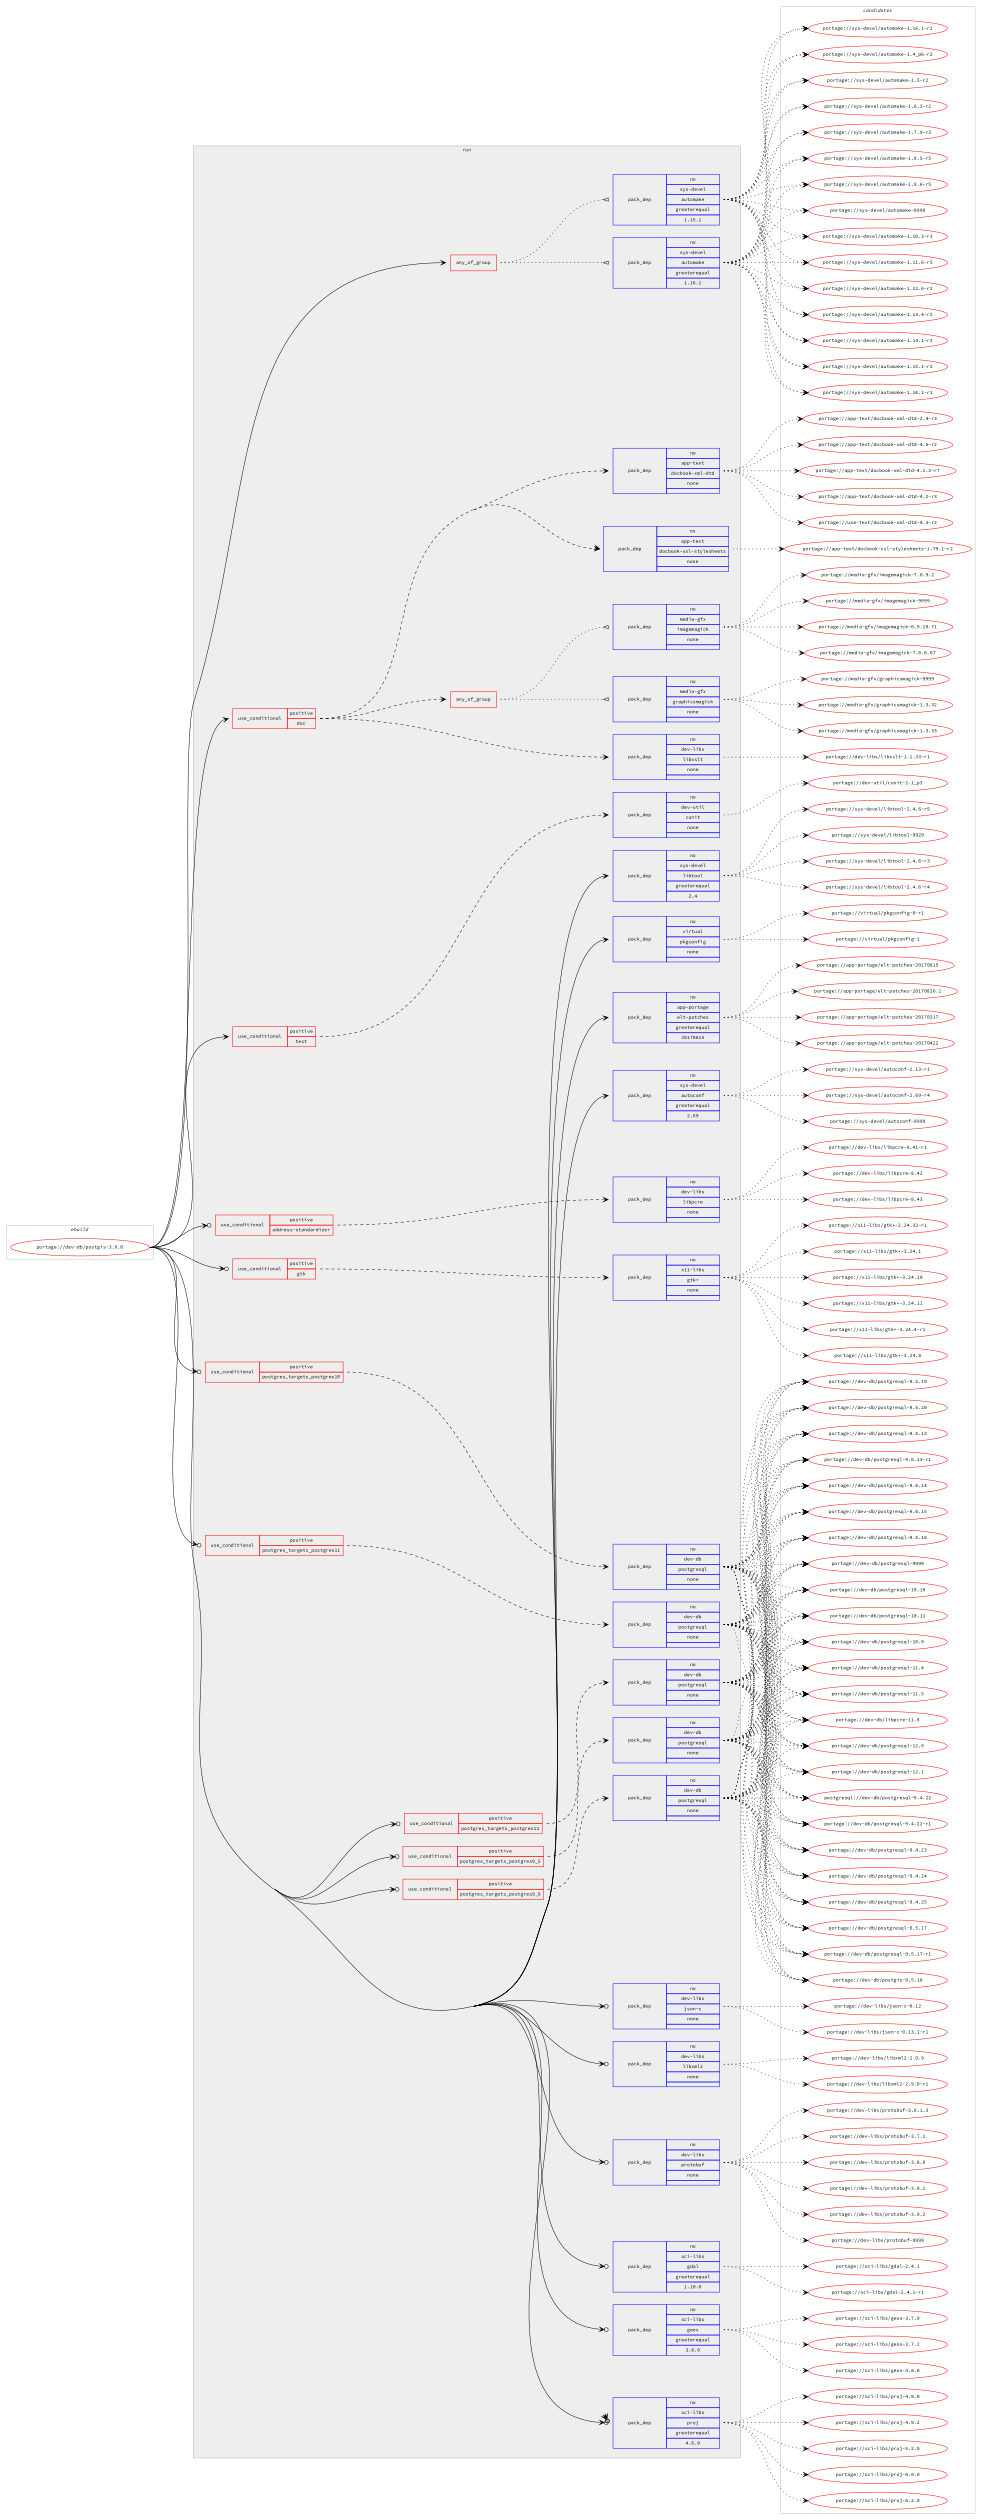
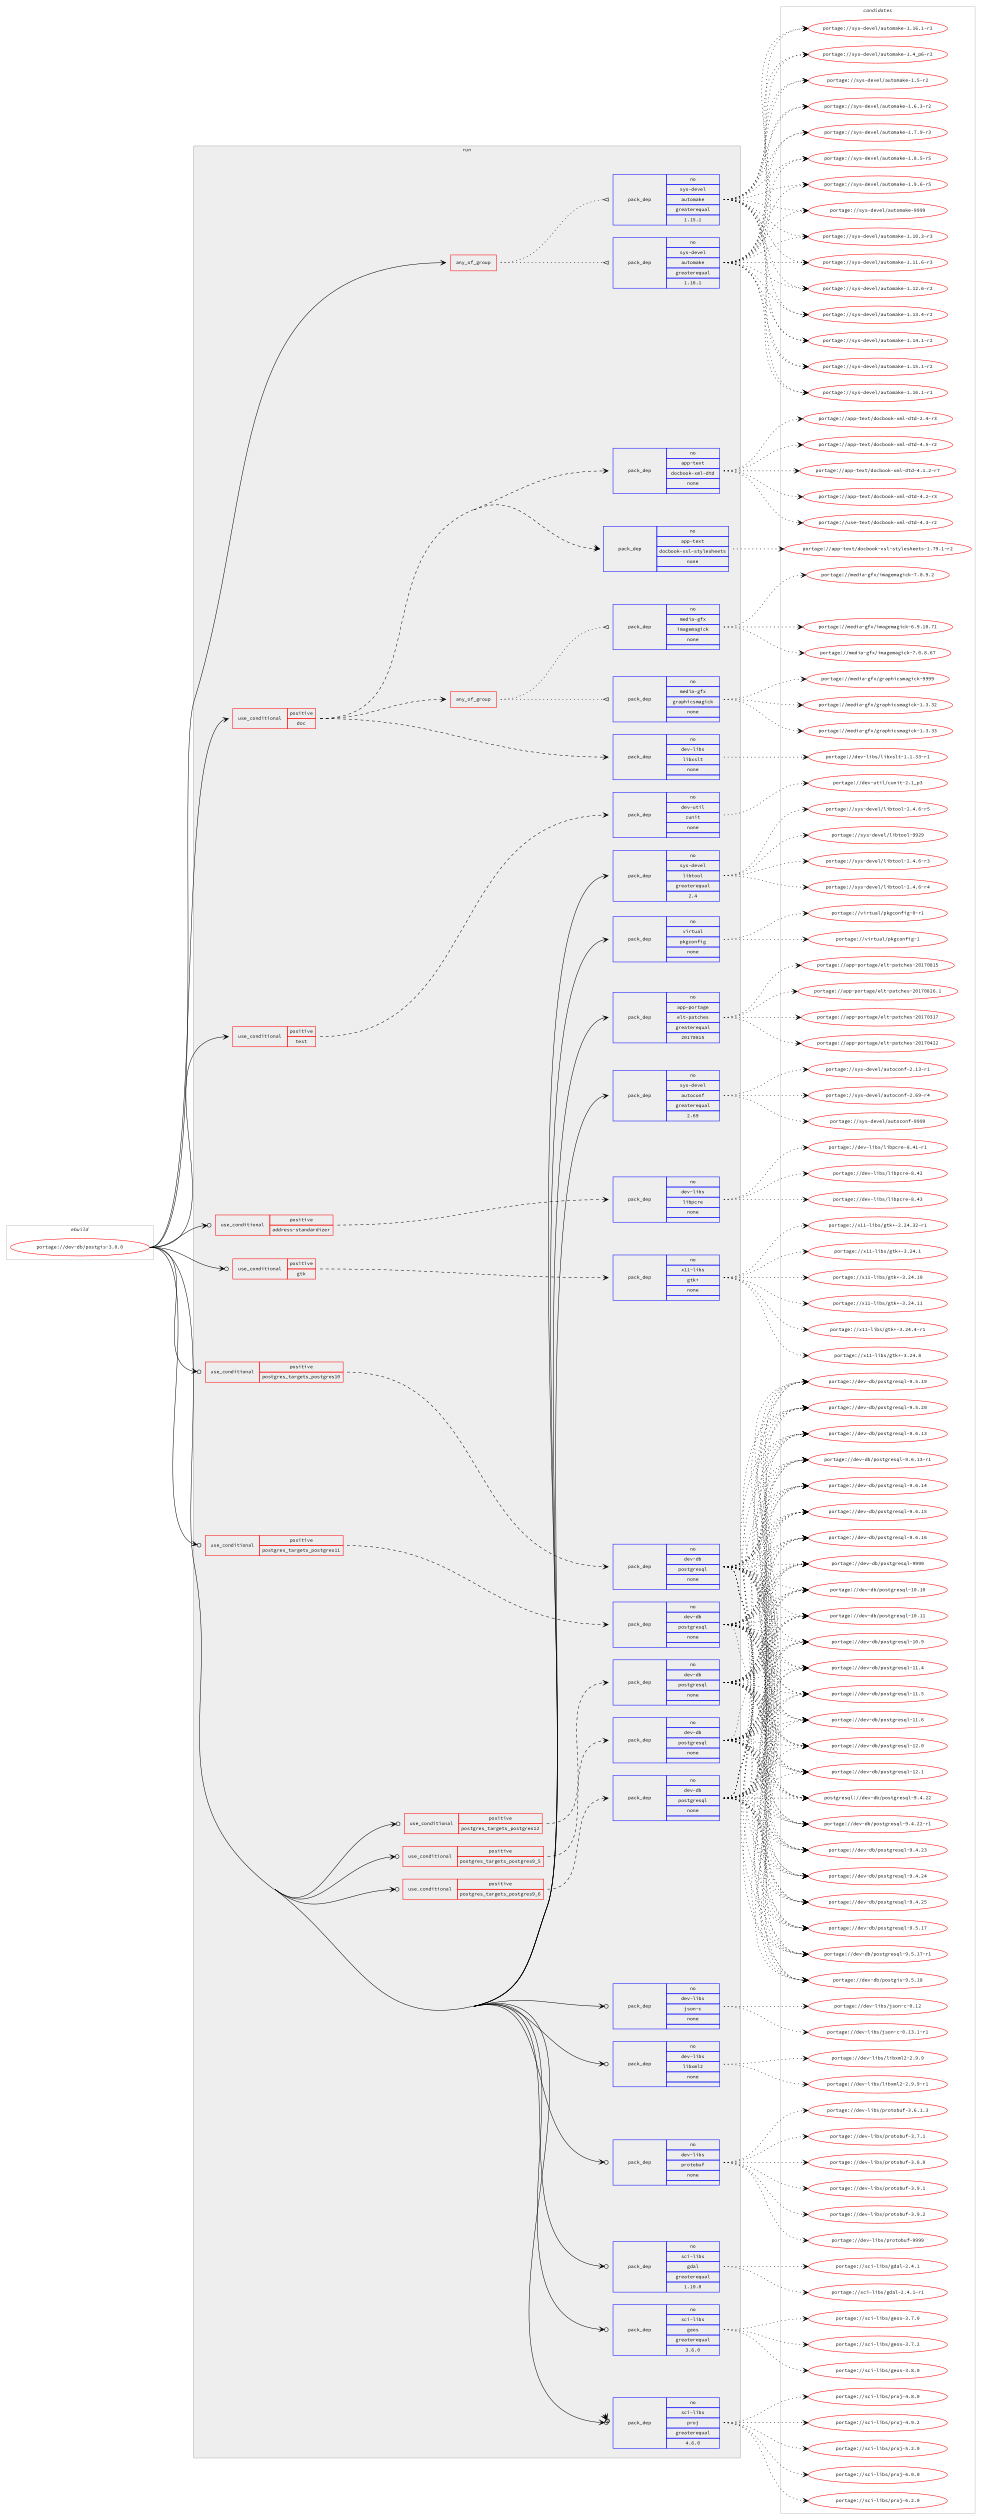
node "portage://media-gfx/imagemagick-9999": removed
node "portage://dev-db/libpcre-11.6": label "portage://dev-db/libpcre-11.6" -> "portage://dev-db/postgresql-11.6"
